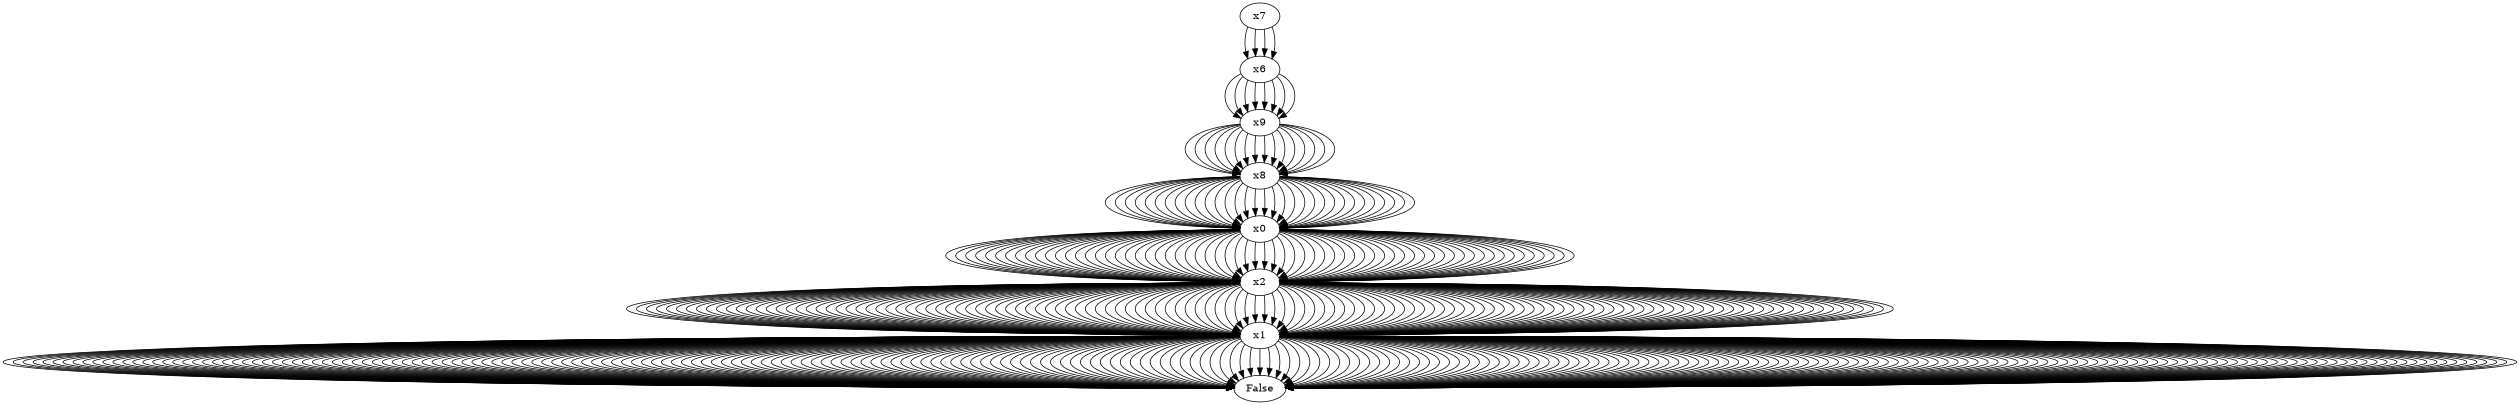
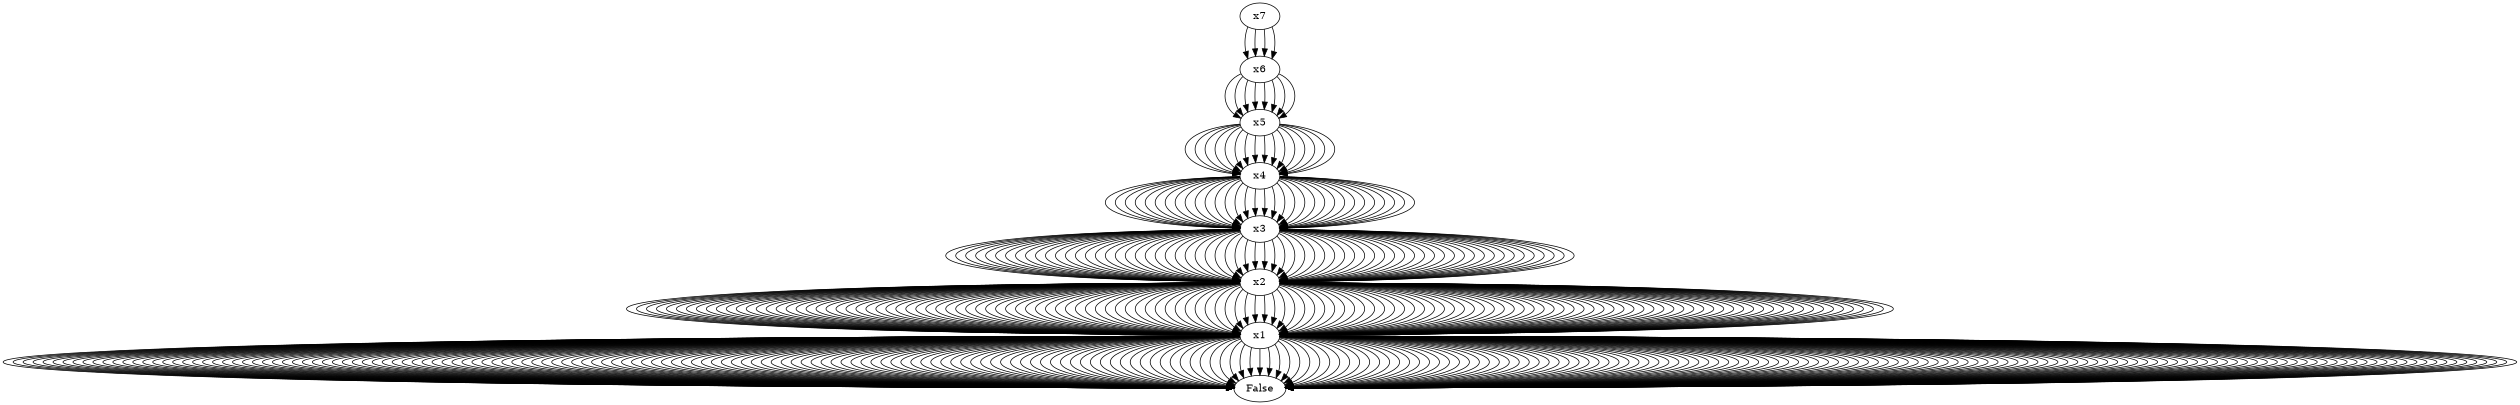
node "x9": label "x9" -> "x5"
node "x8": label "x8" -> "x4"
node "x0": label "x0" -> "x3"
